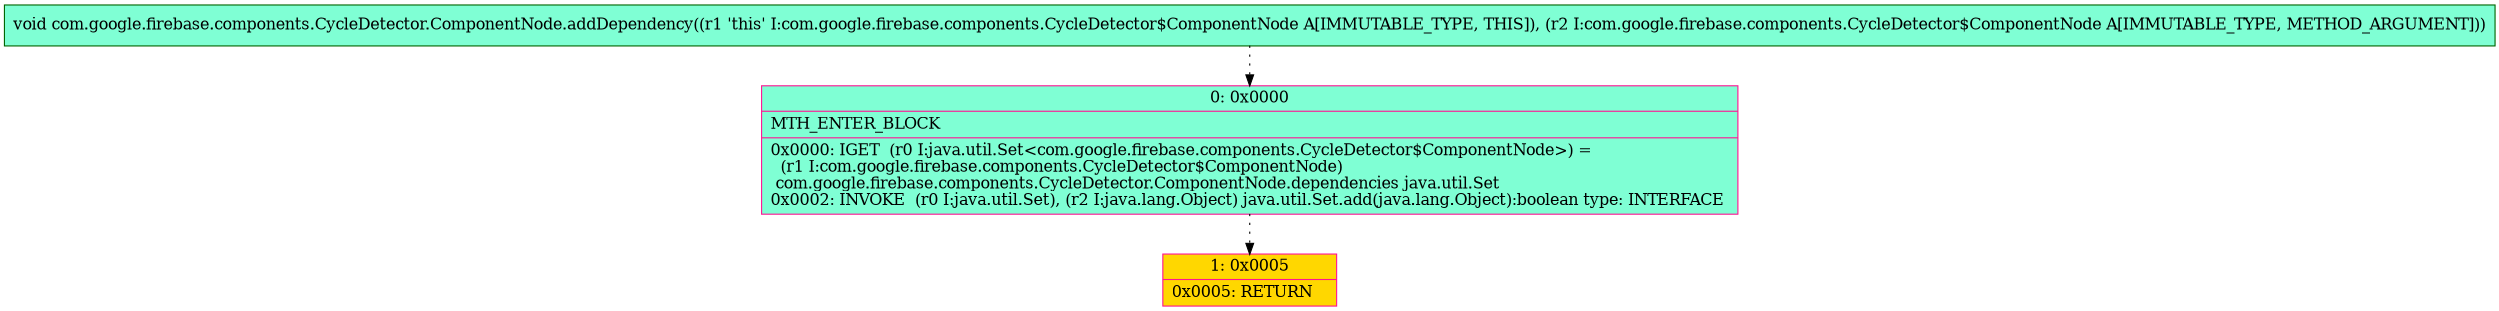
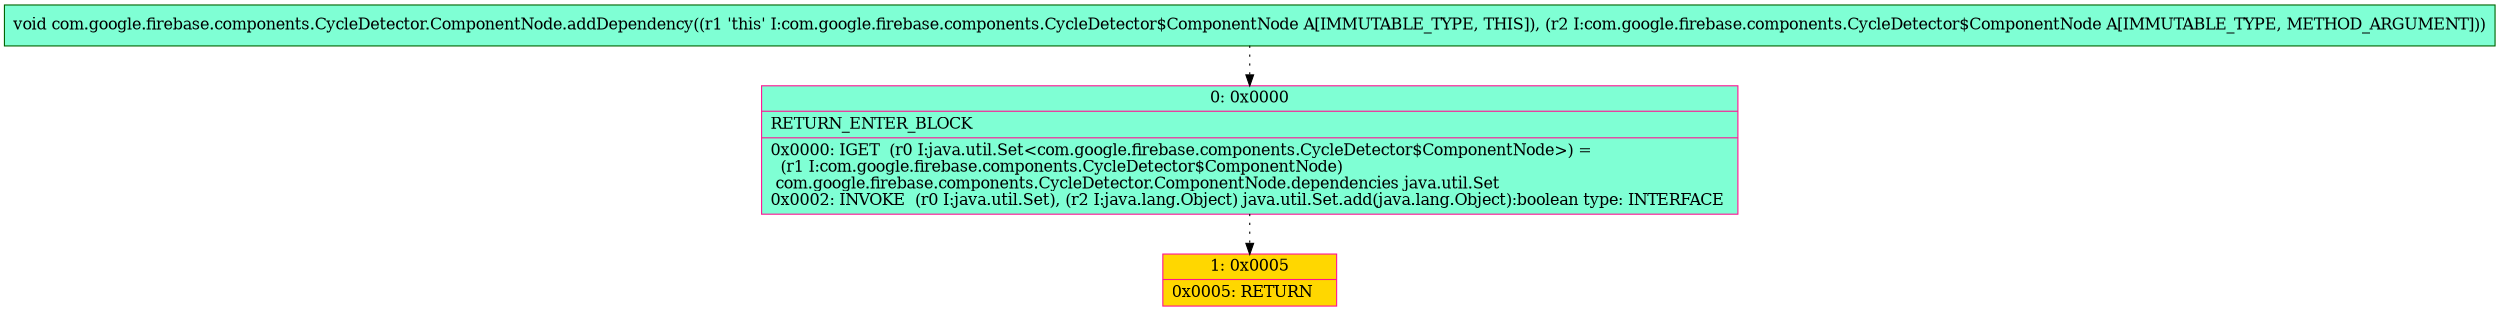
node "0: 0x0000": text "MTH_ENTER_BLOCK" -> "RETURN_ENTER_BLOCK"
